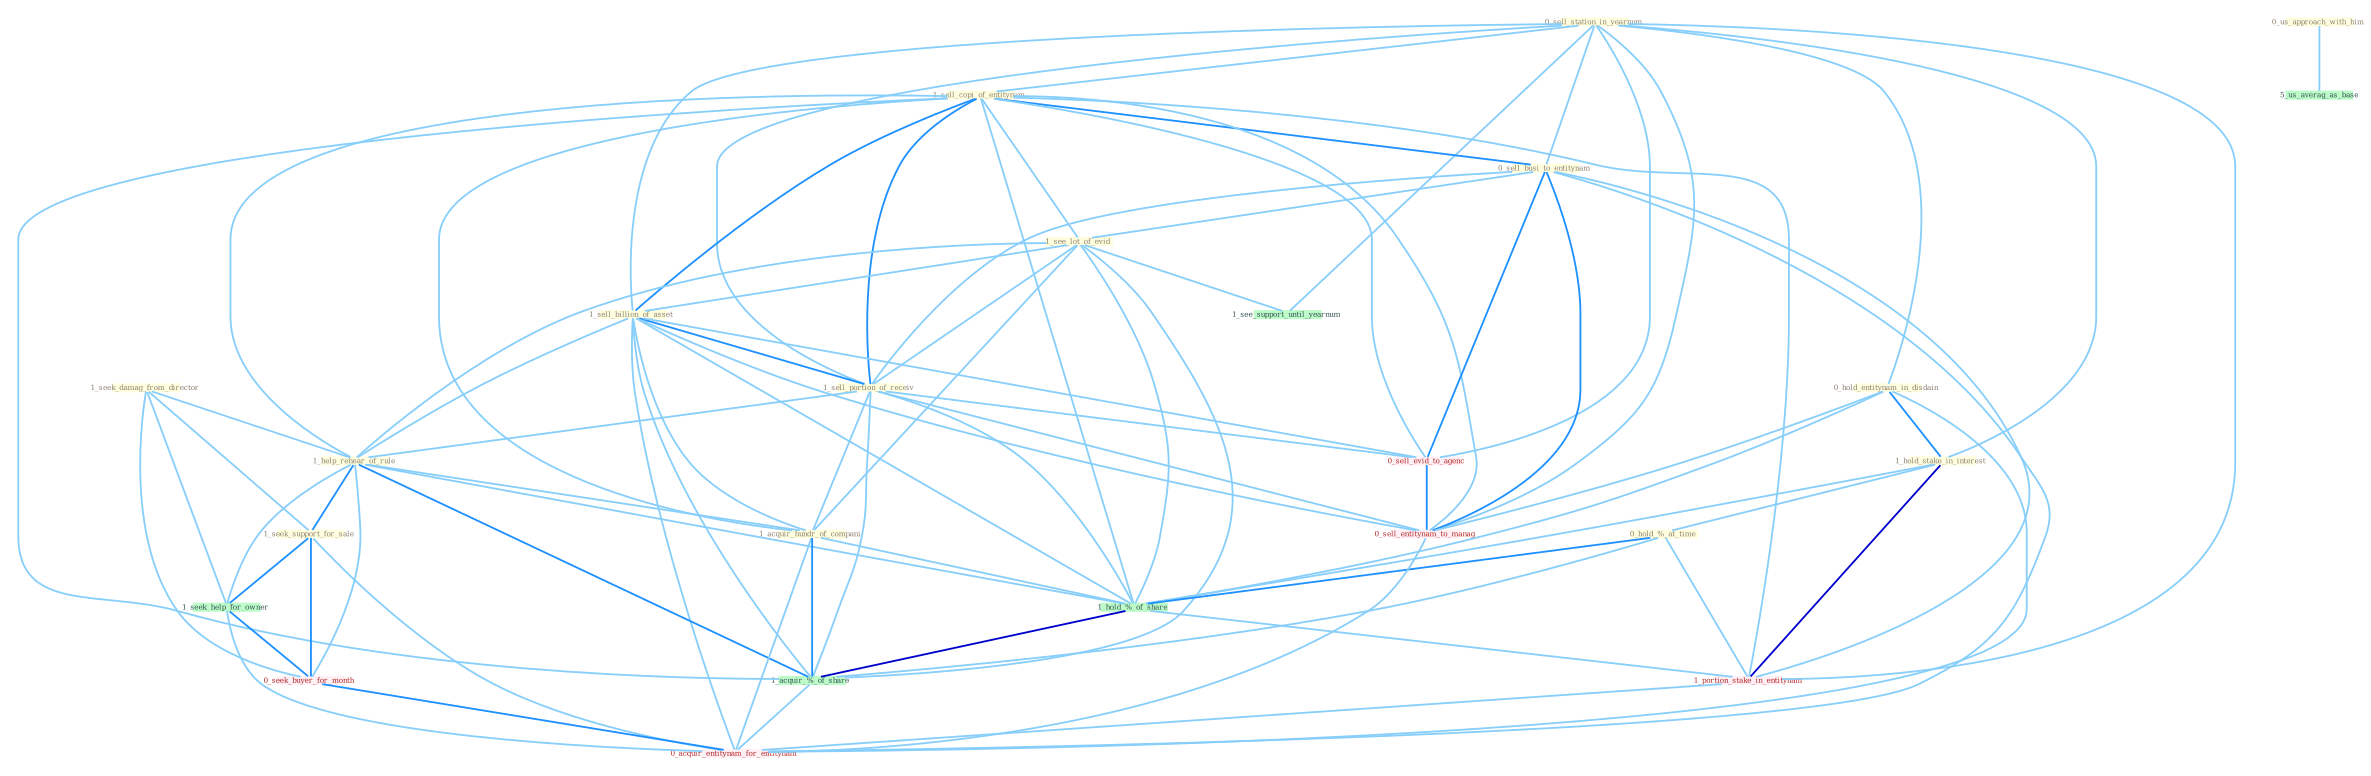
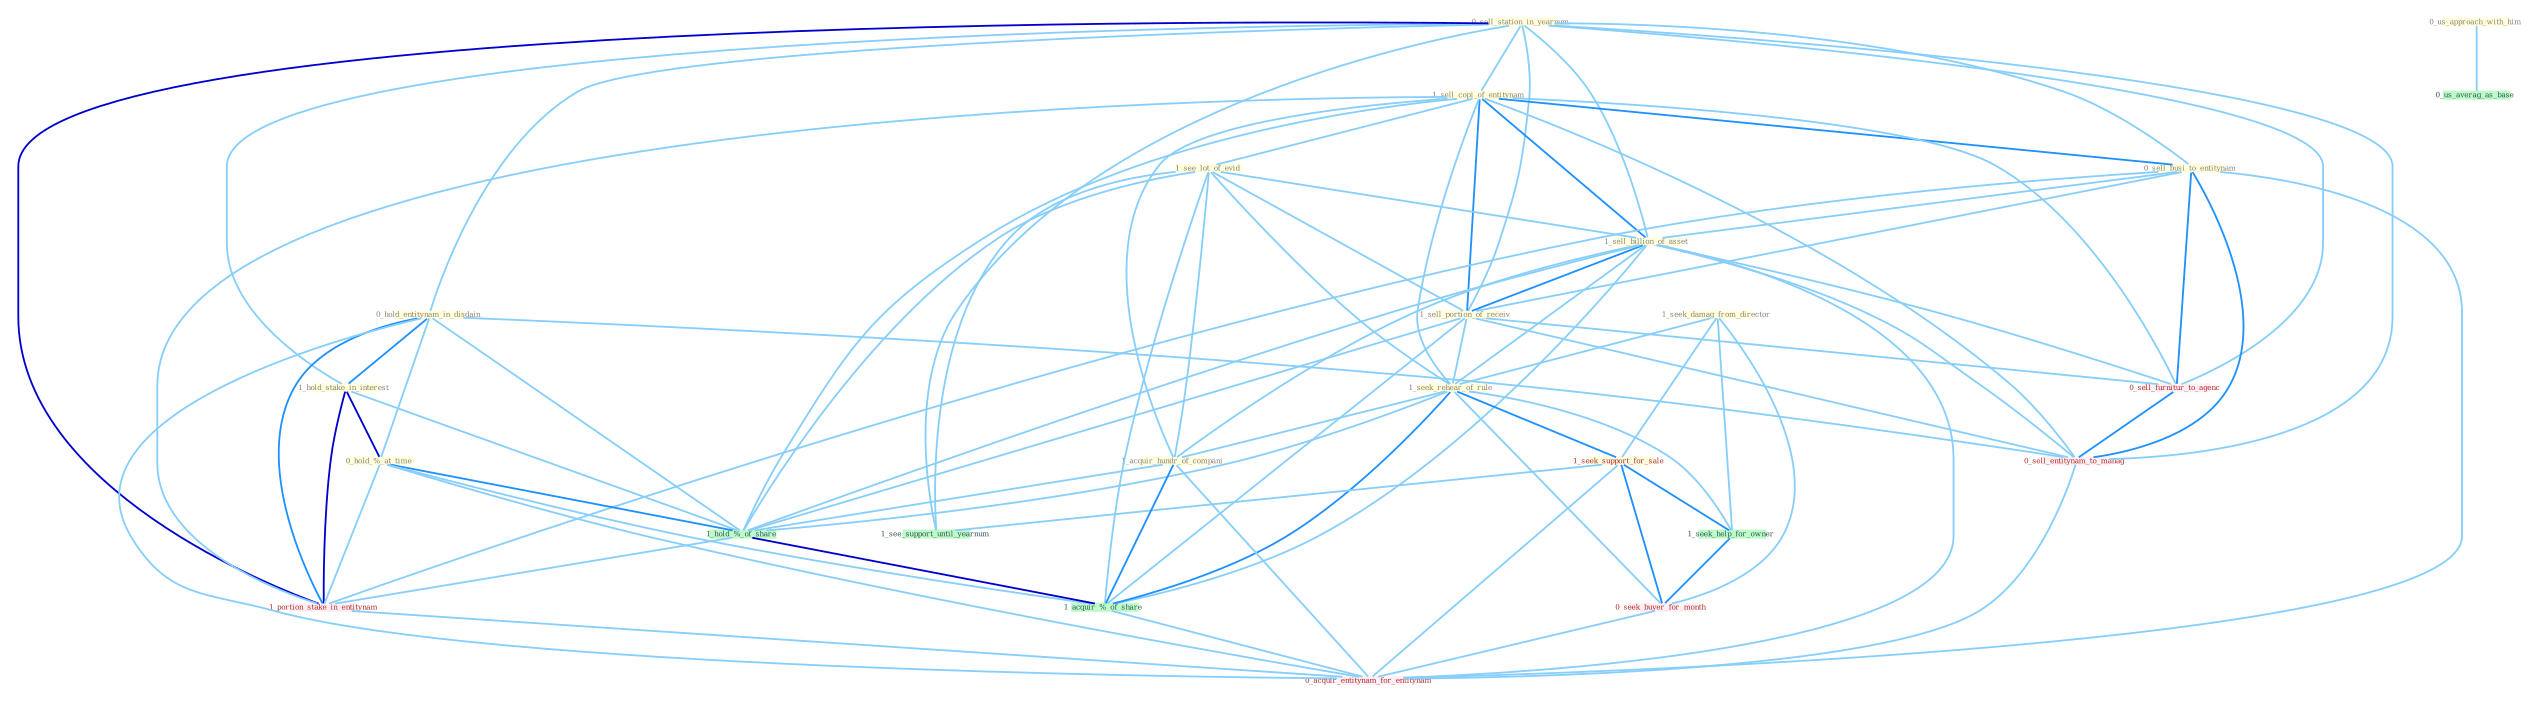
node "5_us_averag_as_base": label "5_us_averag_as_base" -> "0_us_averag_as_base"
edge "0_sell_busi_to_entitynam" -- "1_see_lot_of_evid": now "0_sell_busi_to_entitynam" -- "1_sell_billion_of_asset"
edge "0_sell_station_in_yearnum" -- "1_portion_stake_in_entitynam": color #87cefa -> #0000cd
edge "1_sell_copi_of_entitynam" -- "1_acquir_%_of_share": removed
edge "0_hold_entitynam_in_disdain" -- "0_hold_%_at_time": added
edge "0_hold_entitynam_in_disdain" -- "1_portion_stake_in_entitynam": added
node "1_help_rehear_of_rule": label "1_help_rehear_of_rule" -> "1_seek_rehear_of_rule"
edge "1_sell_portion_of_receiv" -- "1_acquir_hundr_of_compani": removed
node "0_sell_evid_to_agenc": label "0_sell_evid_to_agenc" -> "0_sell_furnitur_to_agenc"
edge "1_seek_support_for_sale" -- "1_see_support_until_yearnum": added
edge "1_hold_stake_in_interest" -- "0_hold_%_at_time": color #87cefa -> #0000cd
node "1_seek_support_for_sale": fontcolor #8b7d6b -> #b22222
edge "0_seek_buyer_for_month" -- "0_acquir_entitynam_for_entitynam": color #1e90ff -> #87cefa
edge "1_seek_help_for_owner" -- "0_acquir_entitynam_for_entitynam": now "0_hold_%_at_time" -- "0_acquir_entitynam_for_entitynam"
